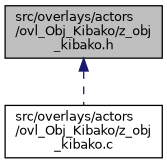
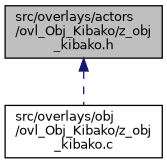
node "src/overlays/actors /ovl_Obj_Kibako/z_obj _kibako.c": label "src/overlays/actors /ovl_Obj_Kibako/z_obj _kibako.c" -> "src/overlays/obj /ovl_Obj_Kibako/z_obj _kibako.c"
